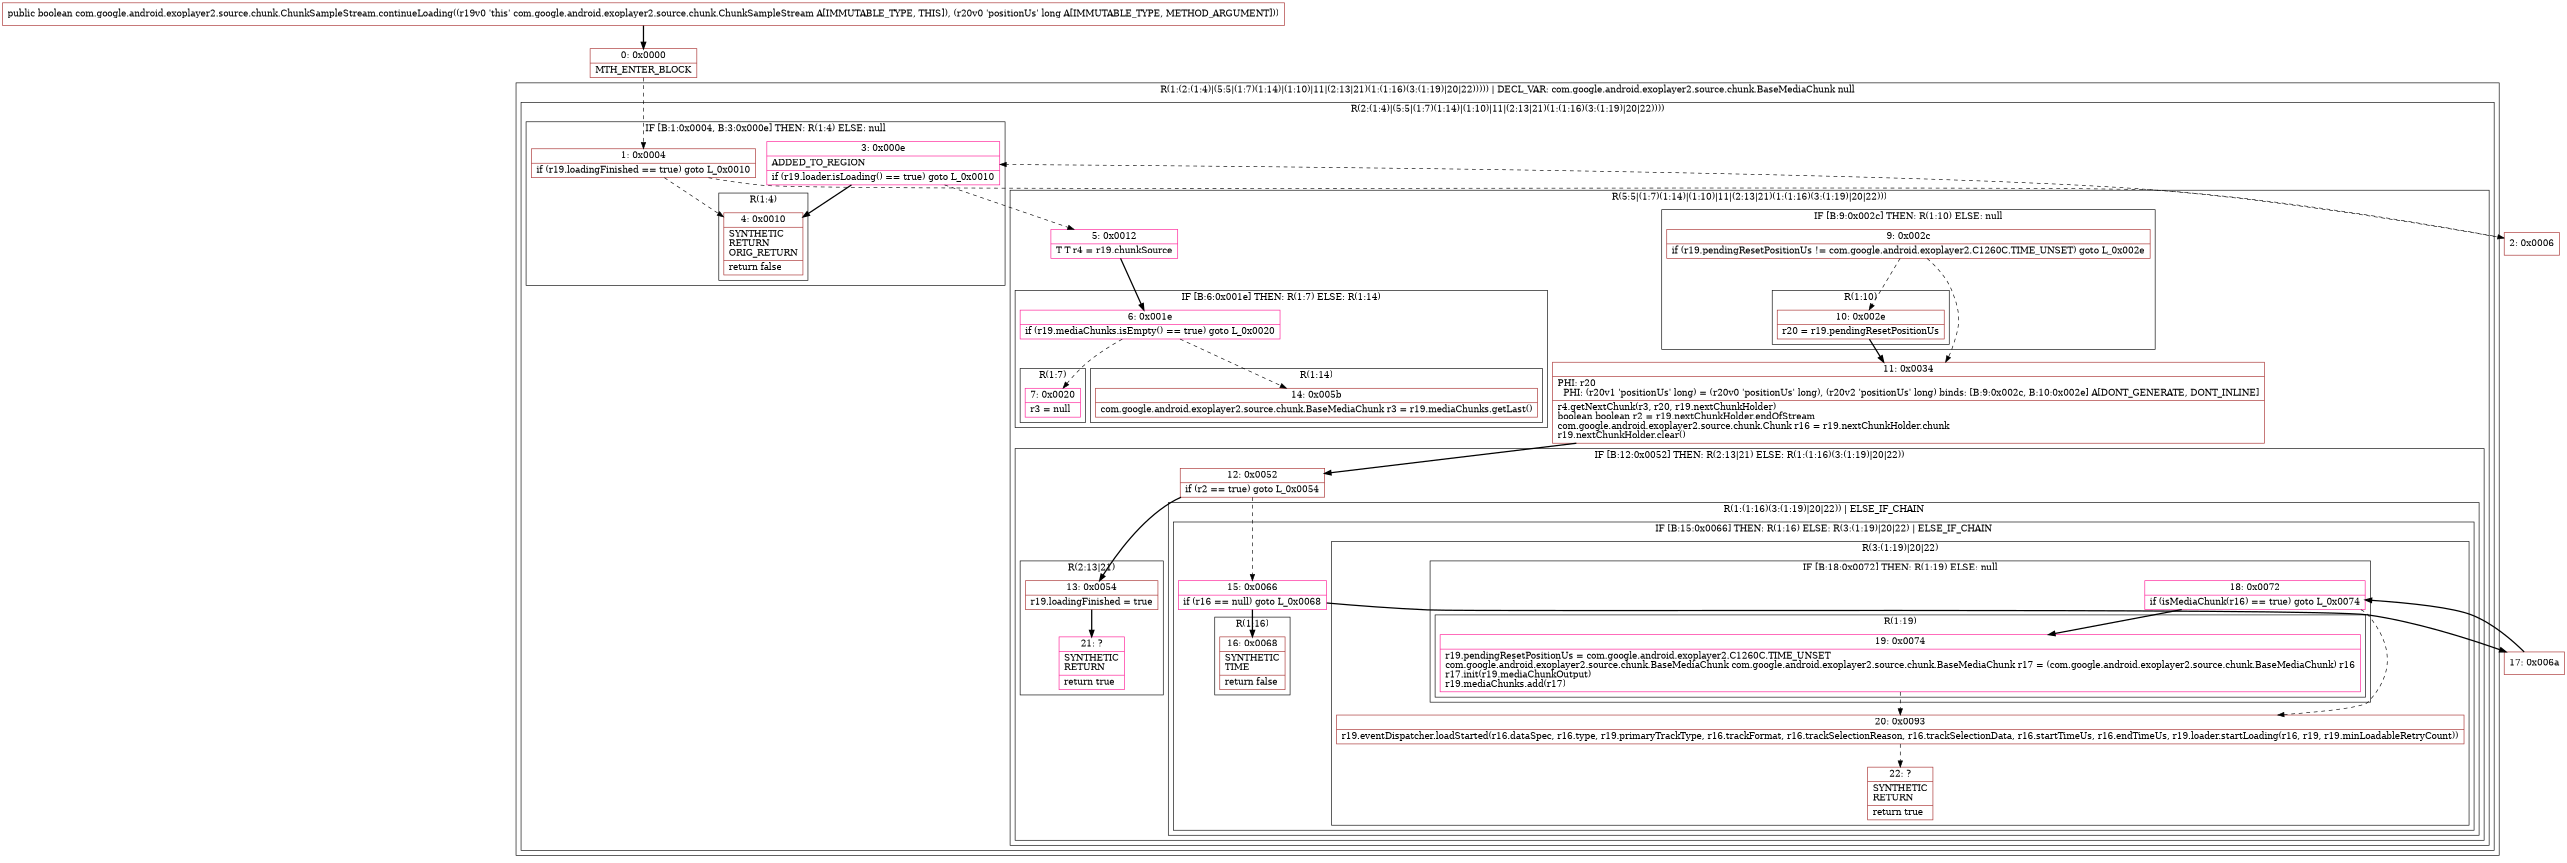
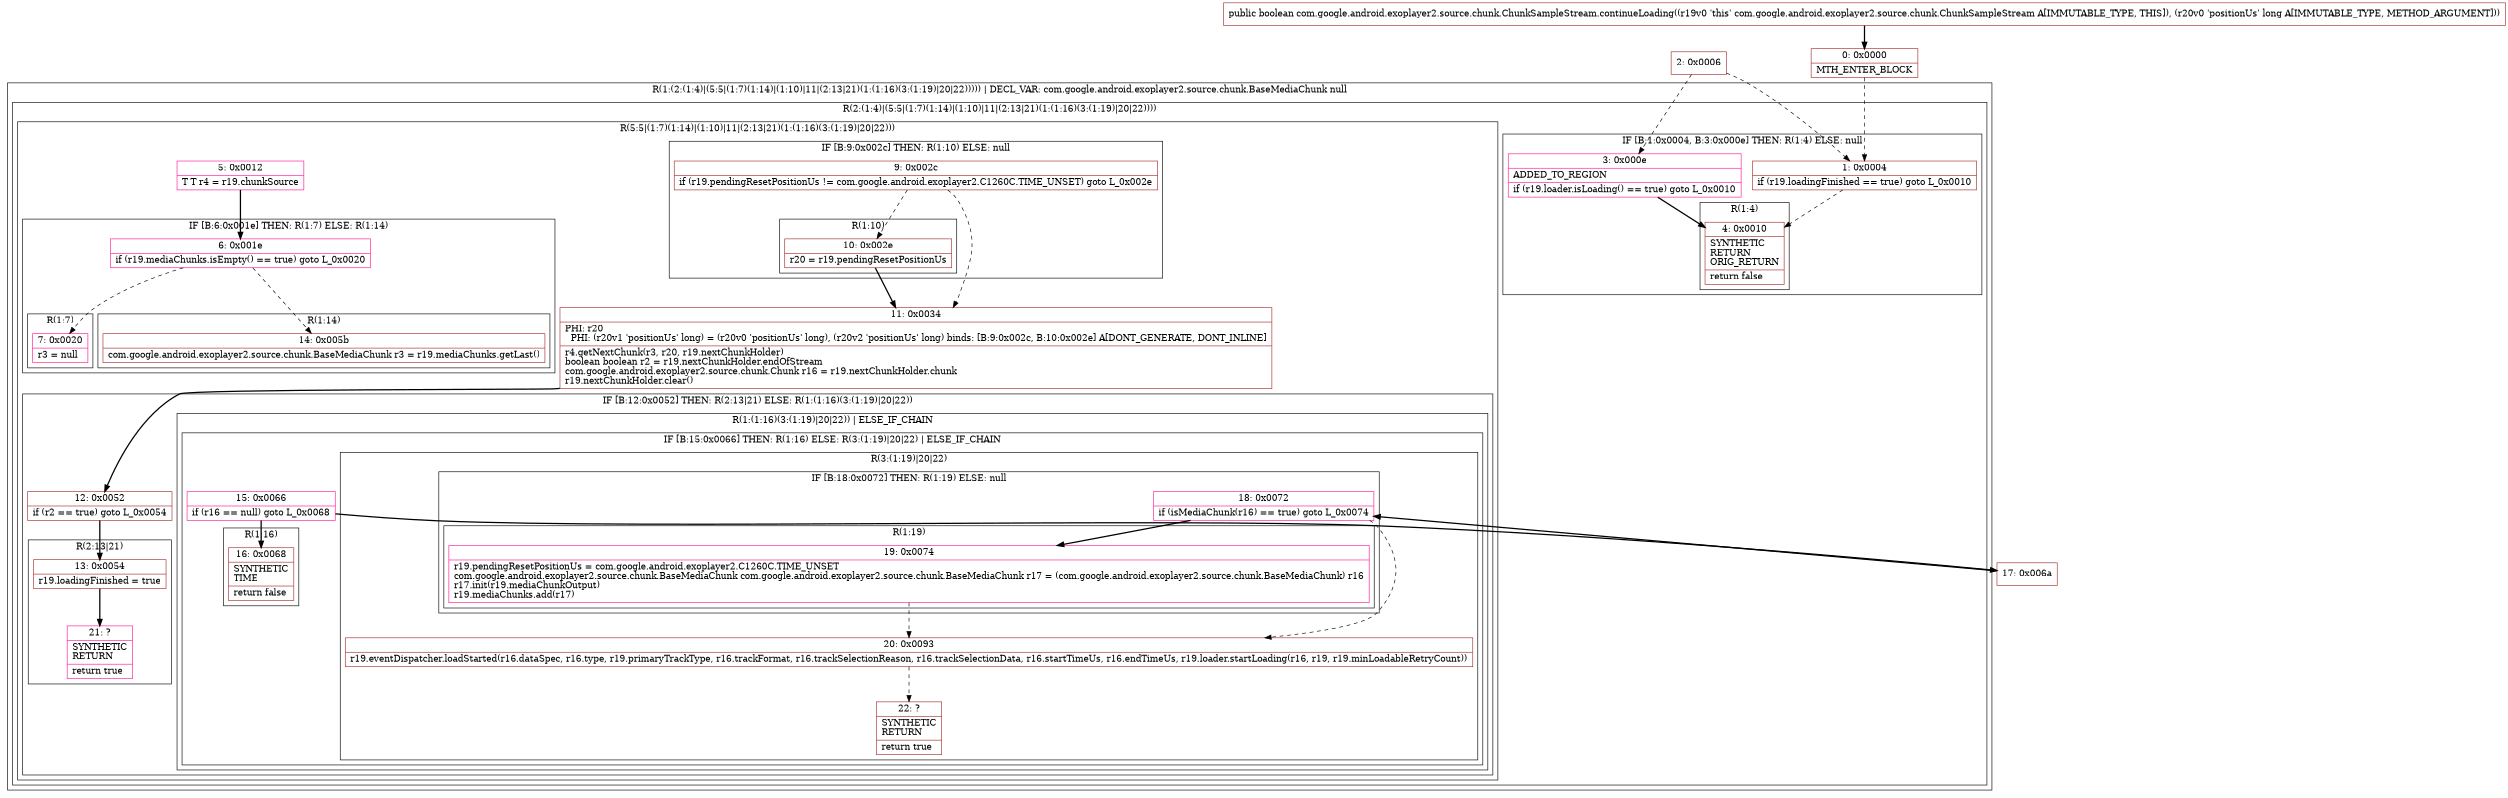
edge "1: 0x0004" -> "2: 0x0006": reversed
edge "3: 0x000e" -> "5: 0x0012": removed
edge "12: 0x0052" -> "15: 0x0066": removed
